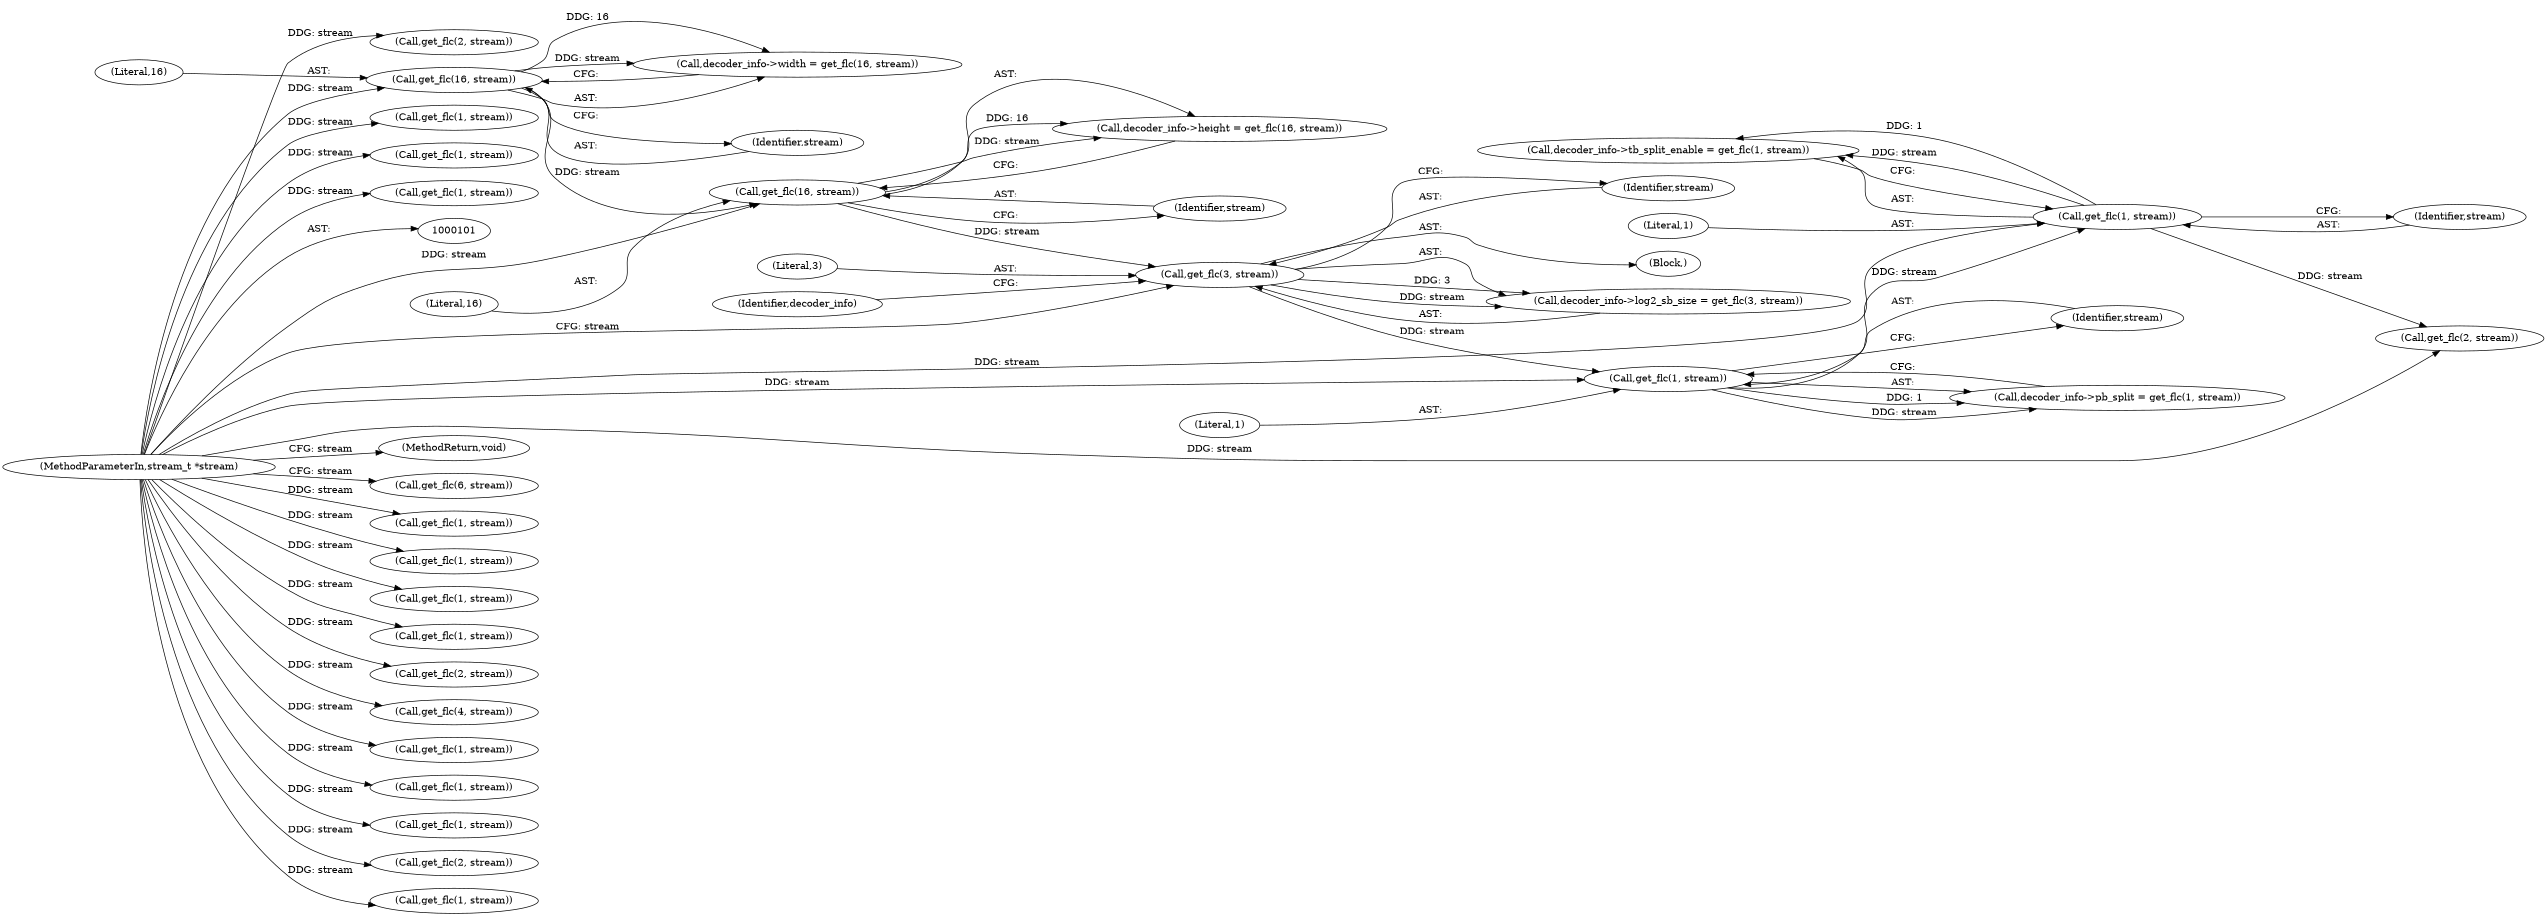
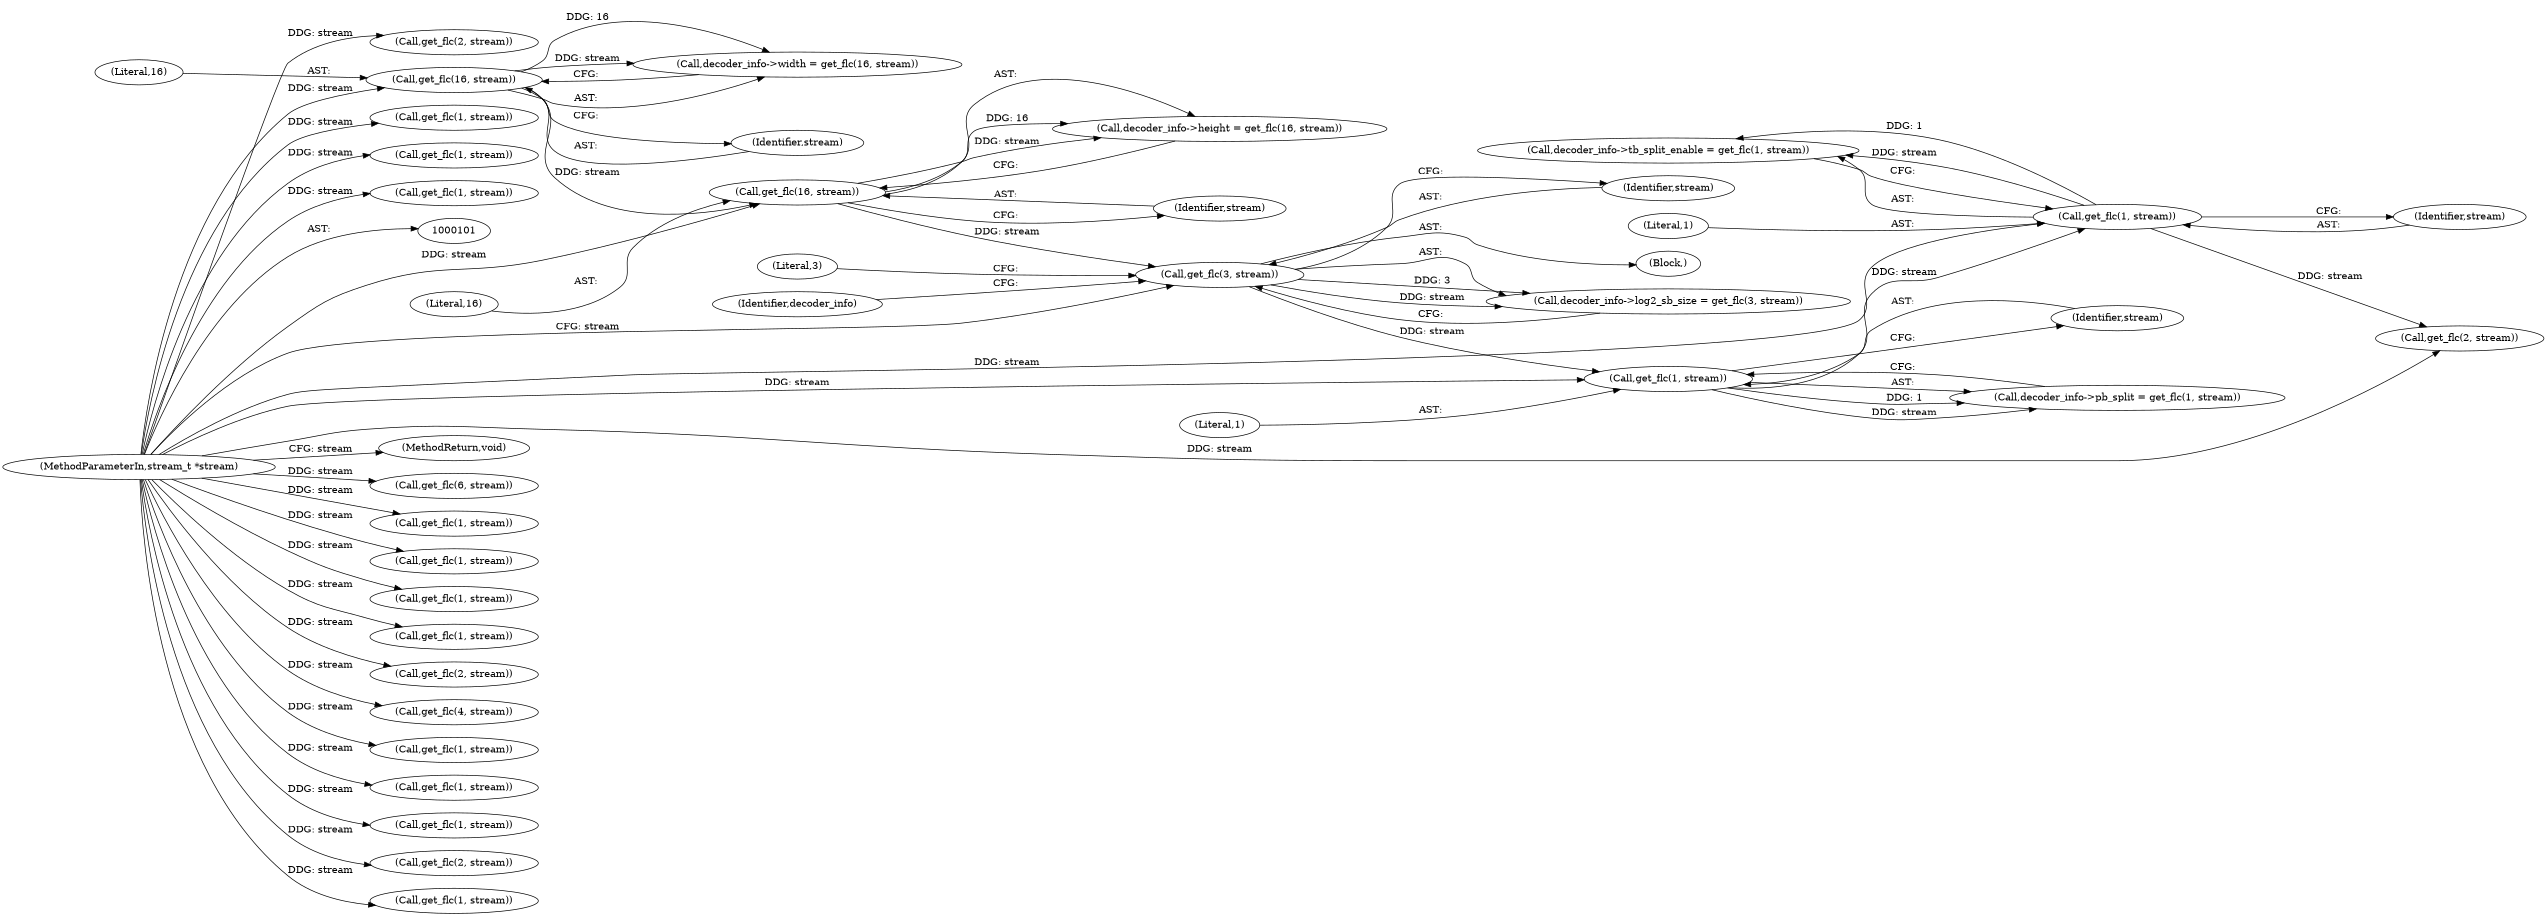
edge "(Literal,3)" -> "(Call,get_flc(3, stream))": label "AST: " -> "CFG: "
edge "(Call,decoder_info->log2_sb_size = get_flc(3, stream))" -> "(Call,get_flc(3, stream))": label "AST: " -> "CFG: "
edge "(MethodParameterIn,stream_t *stream)" -> "(Call,get_flc(6, stream))": label "CFG: stream" -> "DDG: stream"
